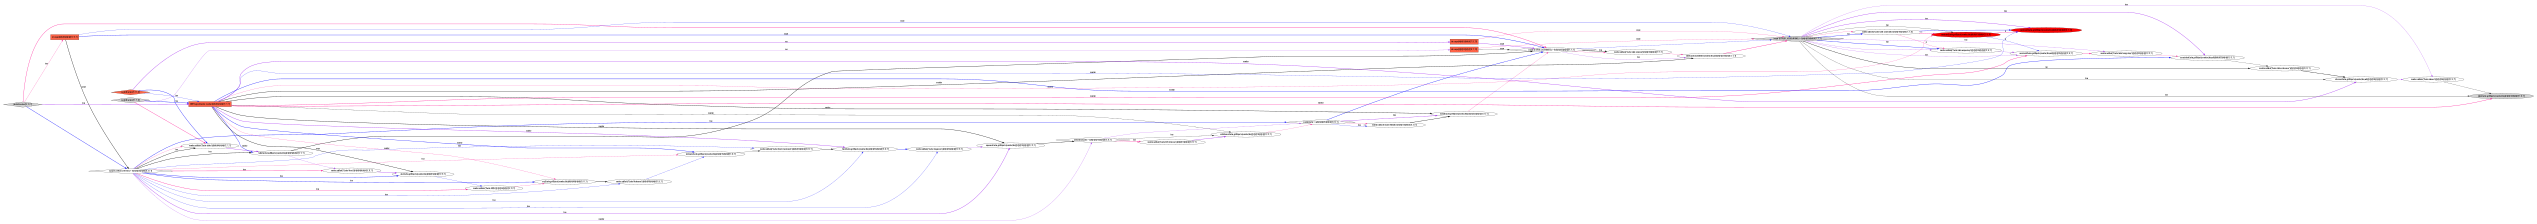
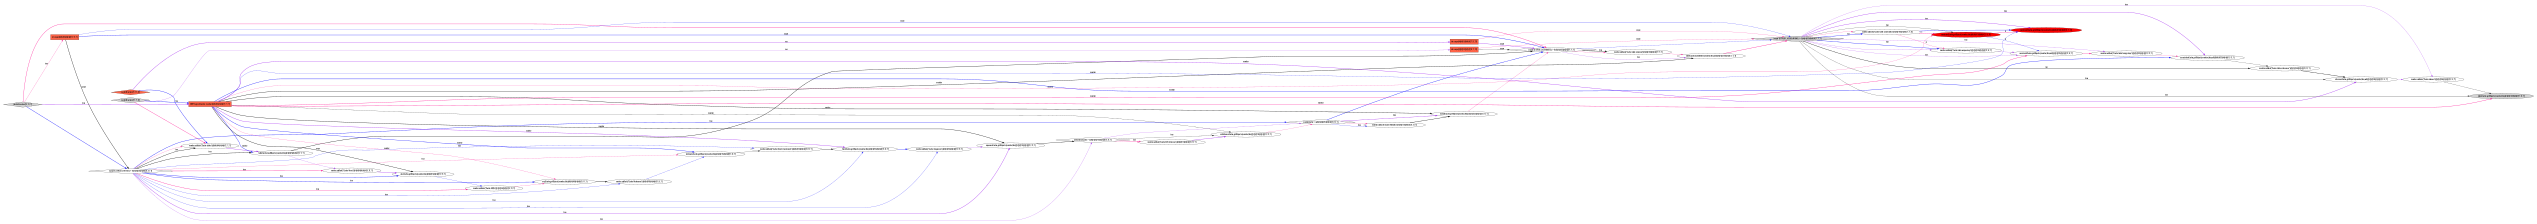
edge "cacheStructure['1', '0', '0']" -> "DBRProgressMonitor monitor@@@2@@@['1', '1', '1']": removed, label "true"
edge "(scope & STRUCT_ENTITIES) != 0@@@3@@@['0', '0', '1']" -> "xmlSchemaCache != null@@@16@@@['0', '0', '1']": label "monitor" -> "true"
